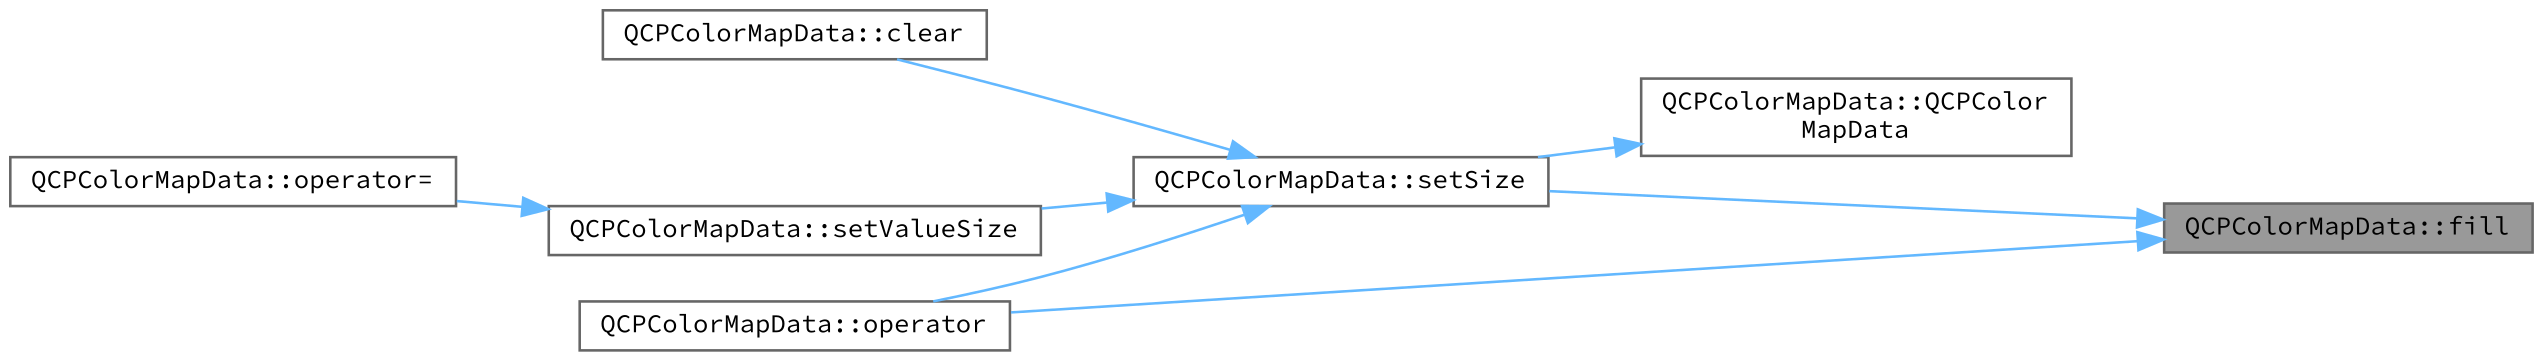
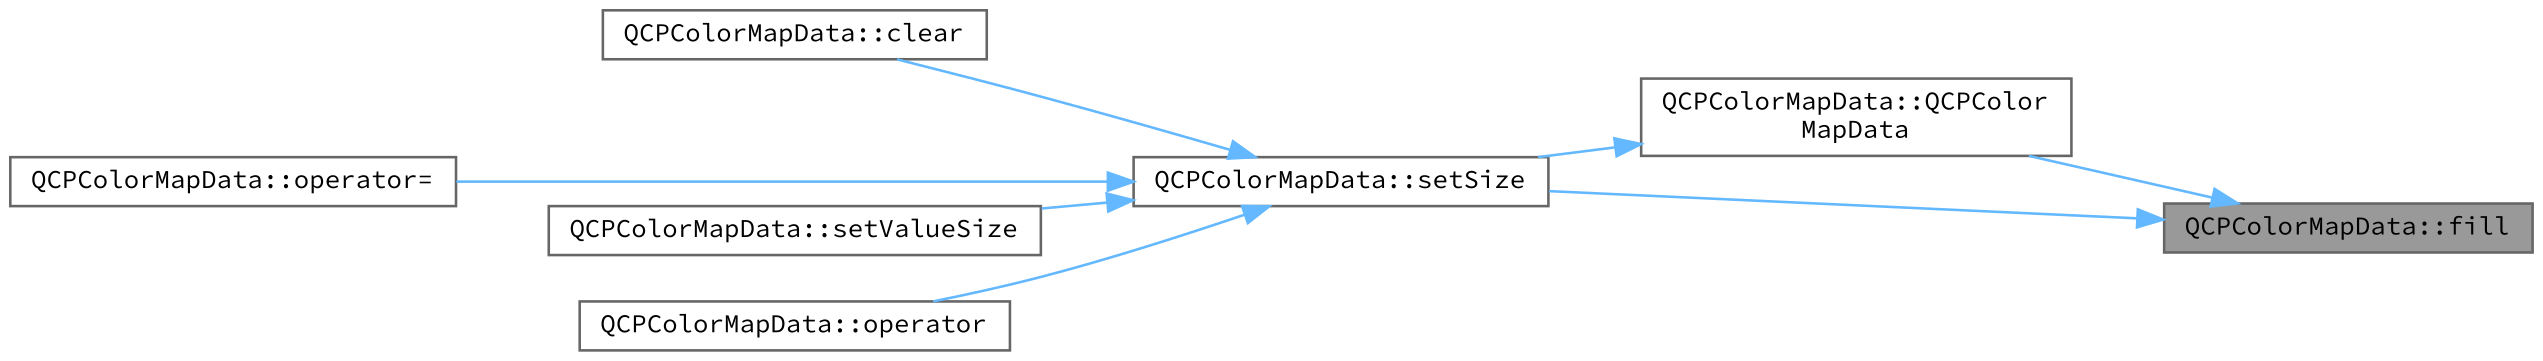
edge "QCPColorMapData::operator=" -> "QCPColorMapData::setValueSize": now "QCPColorMapData::operator=" -> "QCPColorMapData::setSize"
edge "QCPColorMapData::operator" -> "QCPColorMapData::fill": now "QCPColorMapData::QCPColor MapData" -> "QCPColorMapData::fill"
